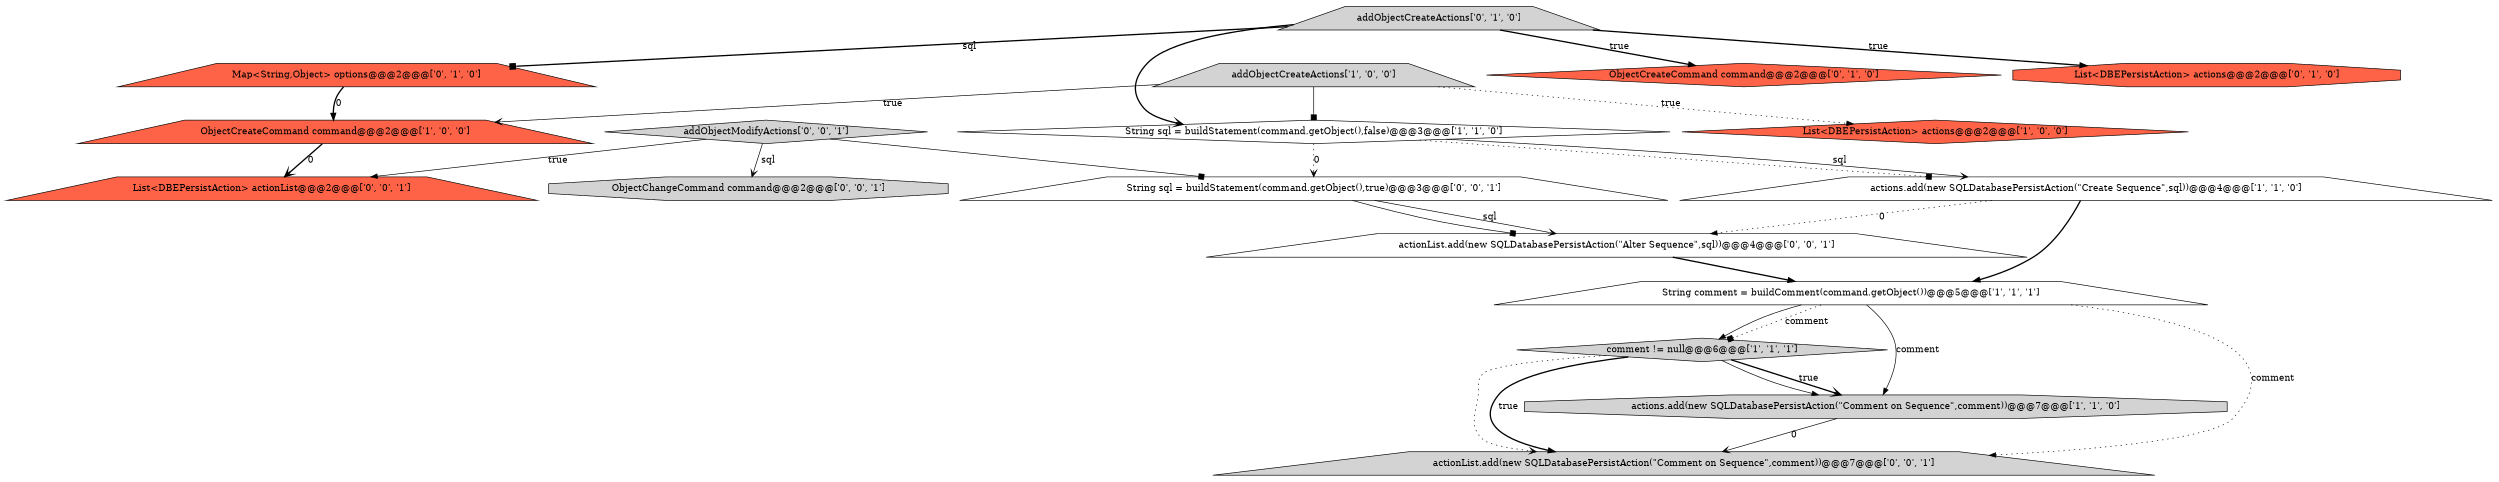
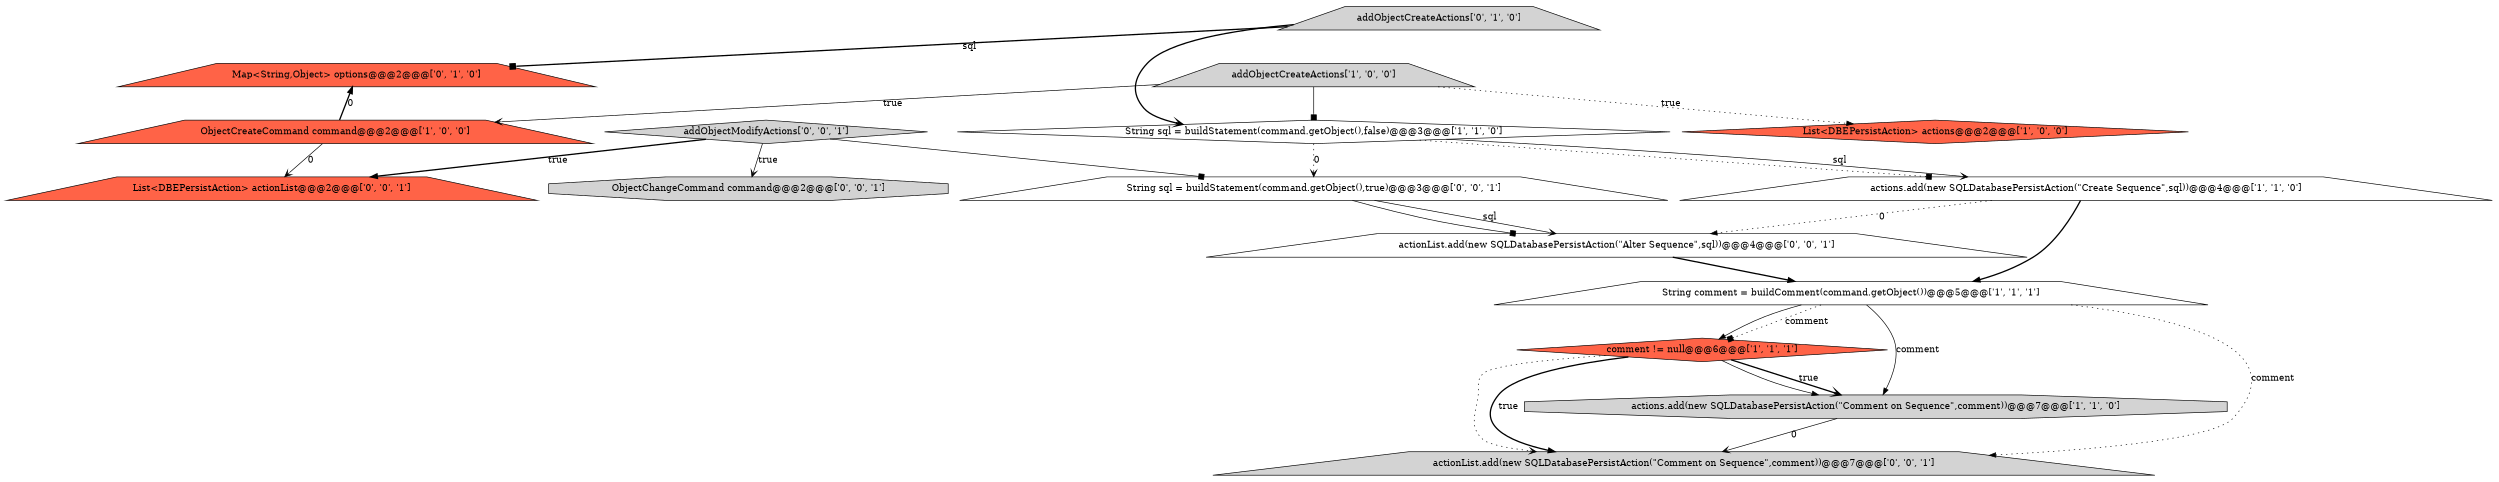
node "ObjectCreateCommand command@@@2@@@['0', '1', '0']": removed
node "List<DBEPersistAction> actions@@@2@@@['0', '1', '0']": removed
edge "Map<String,Object> options@@@2@@@['0', '1', '0']" -> "ObjectCreateCommand command@@@2@@@['1', '0', '0']": reversed
edge "ObjectCreateCommand command@@@2@@@['1', '0', '0']" -> "List<DBEPersistAction> actionList@@@2@@@['0', '0', '1']": style bold -> solid
edge "addObjectModifyActions['0', '0', '1']" -> "List<DBEPersistAction> actionList@@@2@@@['0', '0', '1']": style solid -> bold
edge "addObjectModifyActions['0', '0', '1']" -> "ObjectChangeCommand command@@@2@@@['0', '0', '1']": label "sql" -> "true"
node "comment != null@@@6@@@['1', '1', '1']": fillcolor lightgray -> tomato
